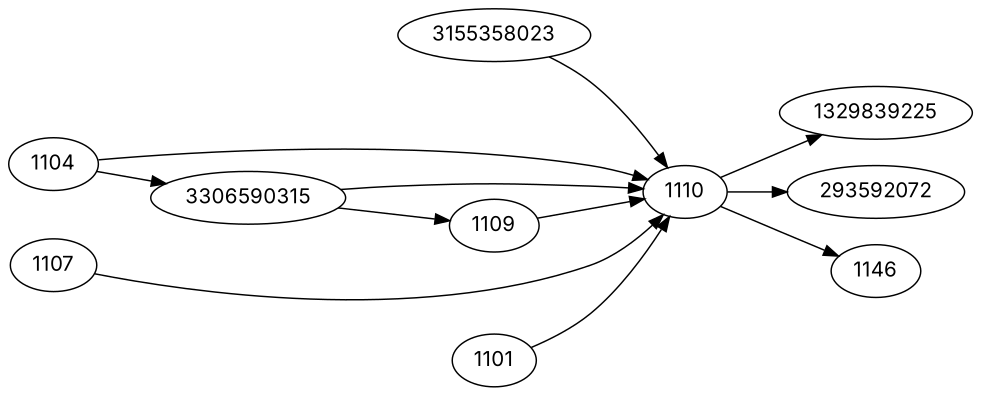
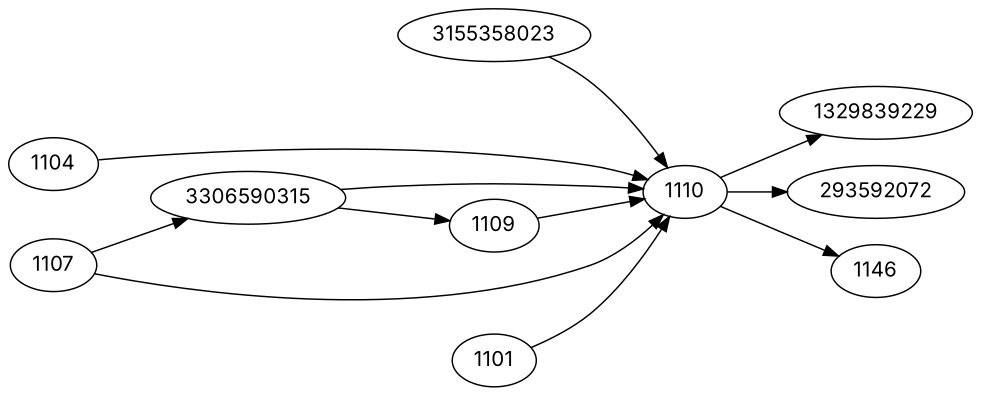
node "1329839225": label "1329839225" -> "1329839229"
edge "1104" -> "3306590315": now "1107" -> "3306590315"
